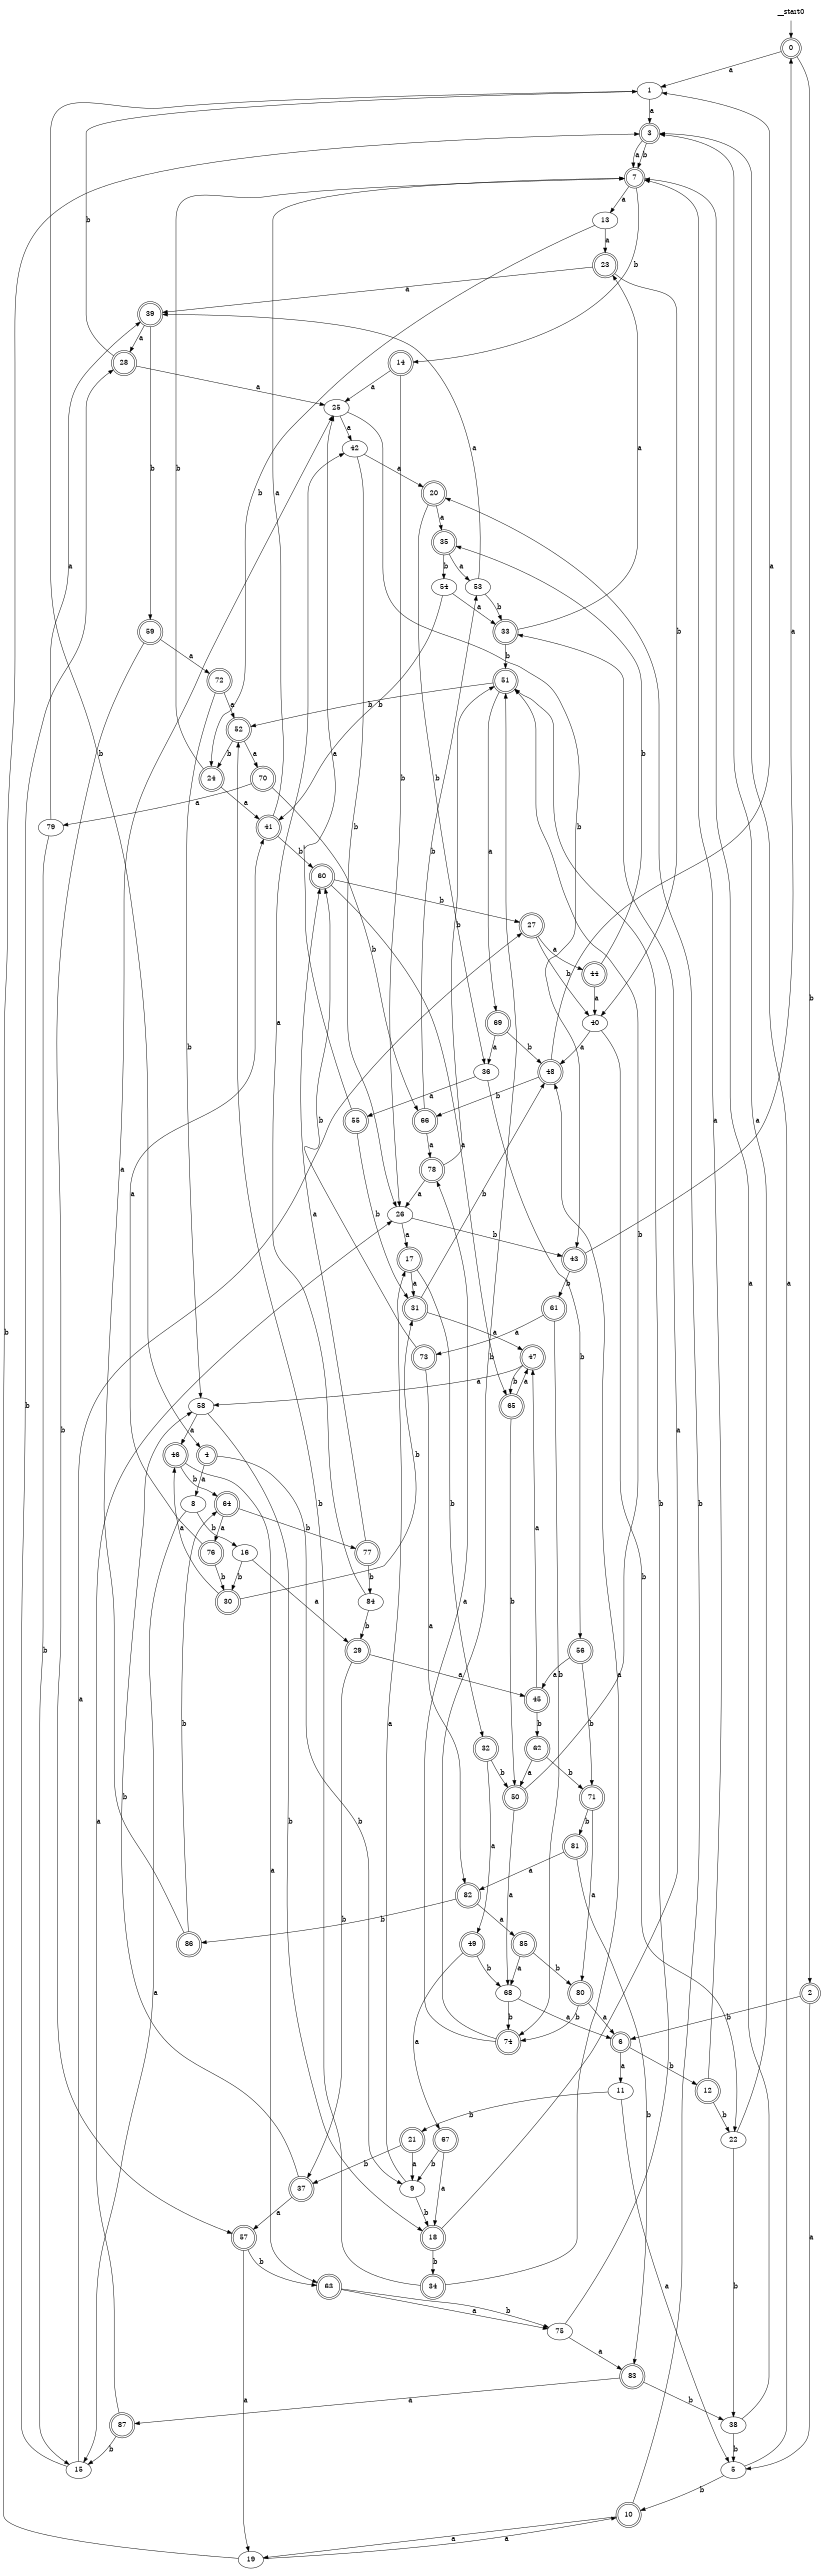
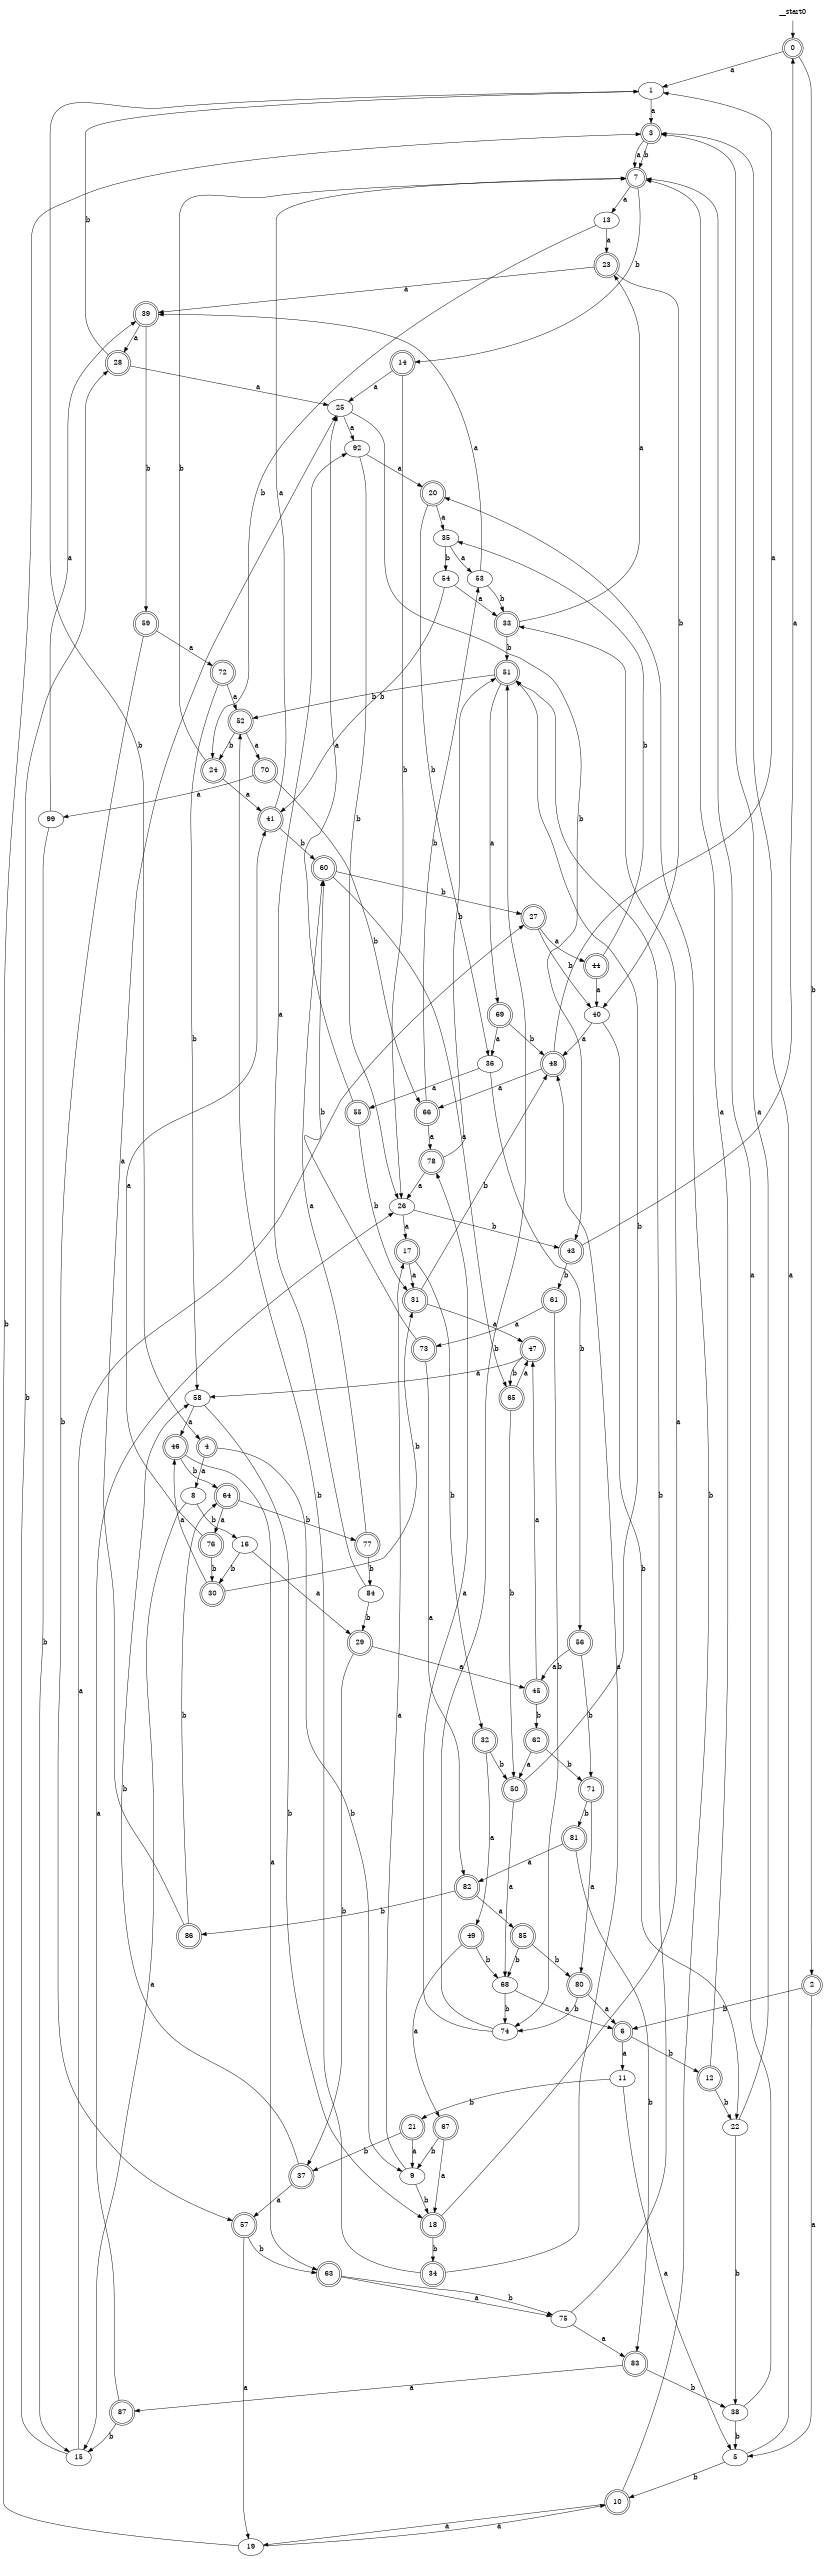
node "42": label "42" -> "92"
node "35": shape doublecircle -> ellipse
node "79": label "79" -> "99"
edge "48" -> "66": label "b" -> "a"
edge "85" -> "68": label "a" -> "b"
node "74": shape doublecircle -> ellipse
